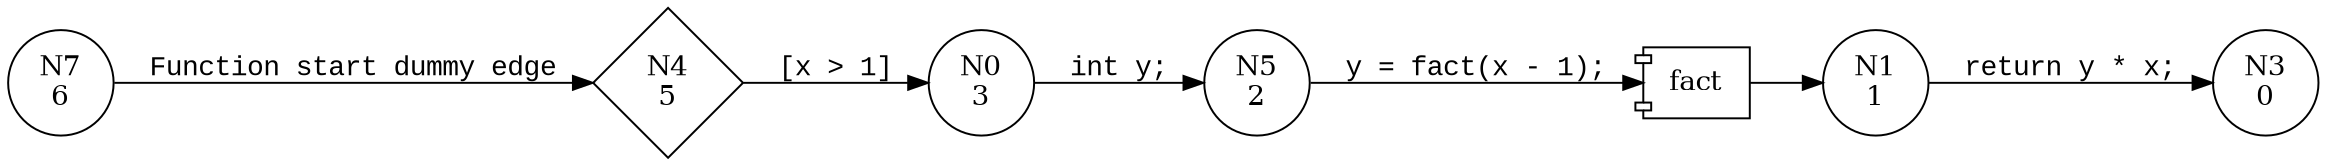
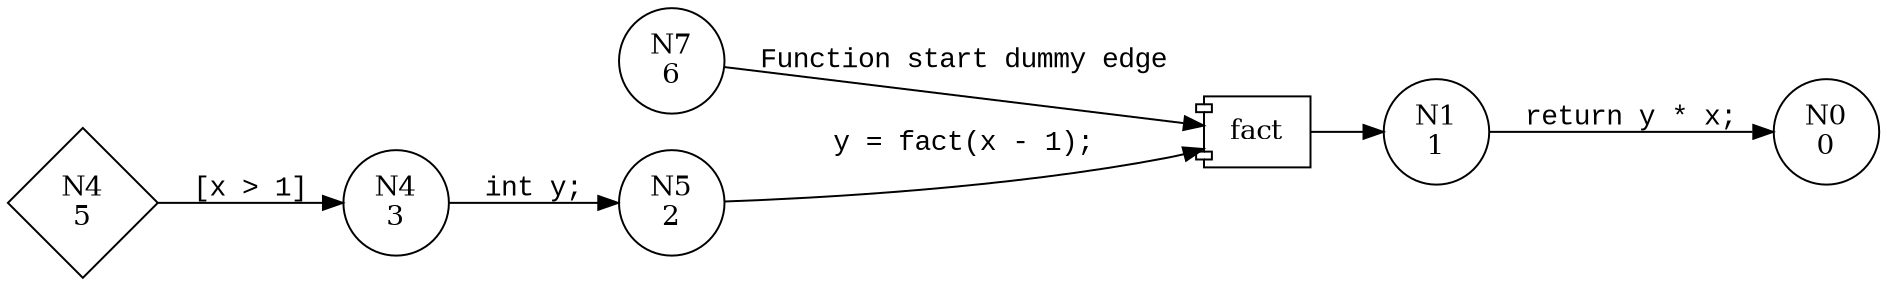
edge "N7 6" -> "N4 5": now "N7 6" -> "fact"
node "N0 3": label "N0 3" -> "N4 3"
node "N3 0": label "N3 0" -> "N0 0"
